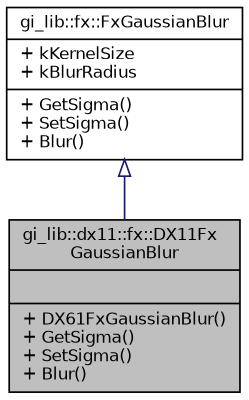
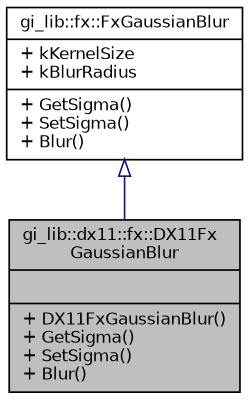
node "gi_lib::dx11::fx::DX11Fx": text "+ DX61FxGaussianBlur()" -> "+ DX11FxGaussianBlur()"
